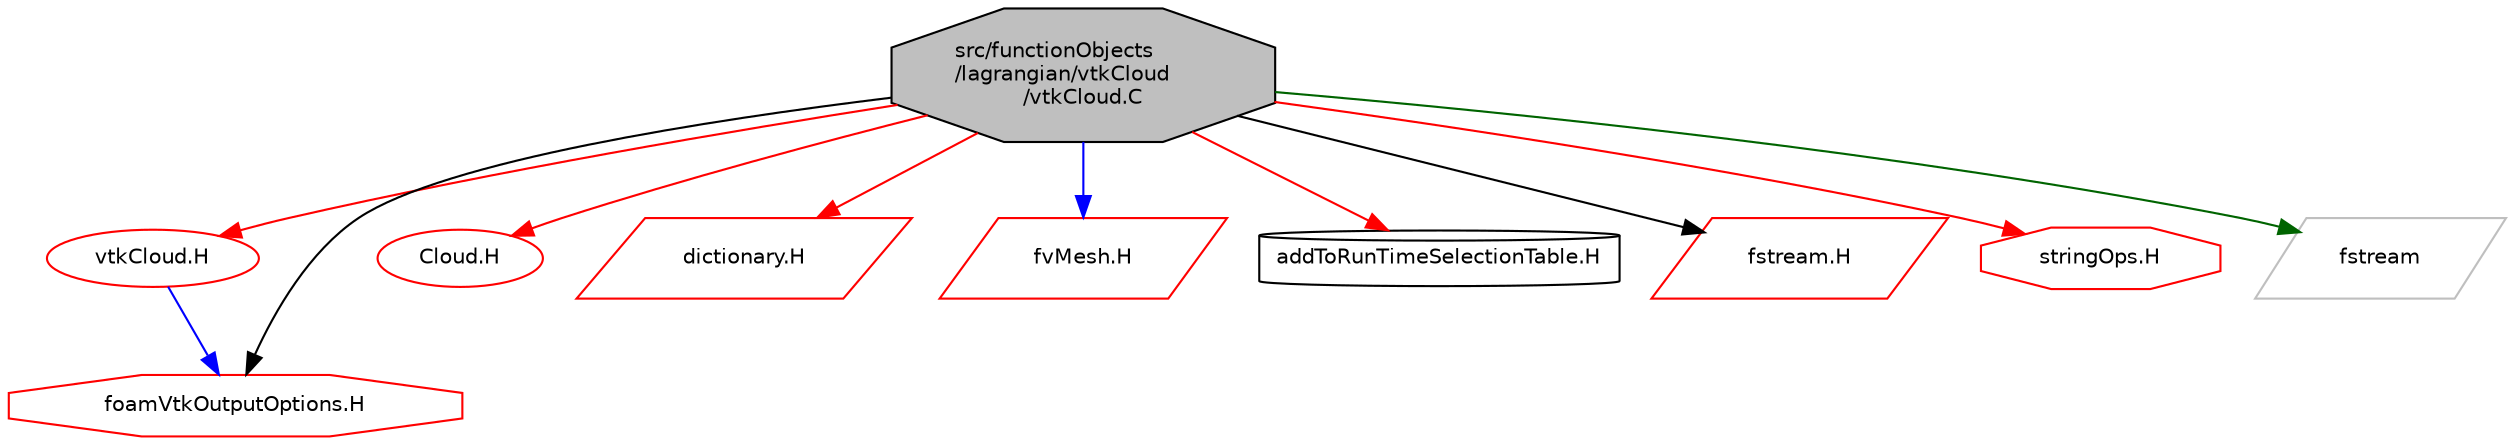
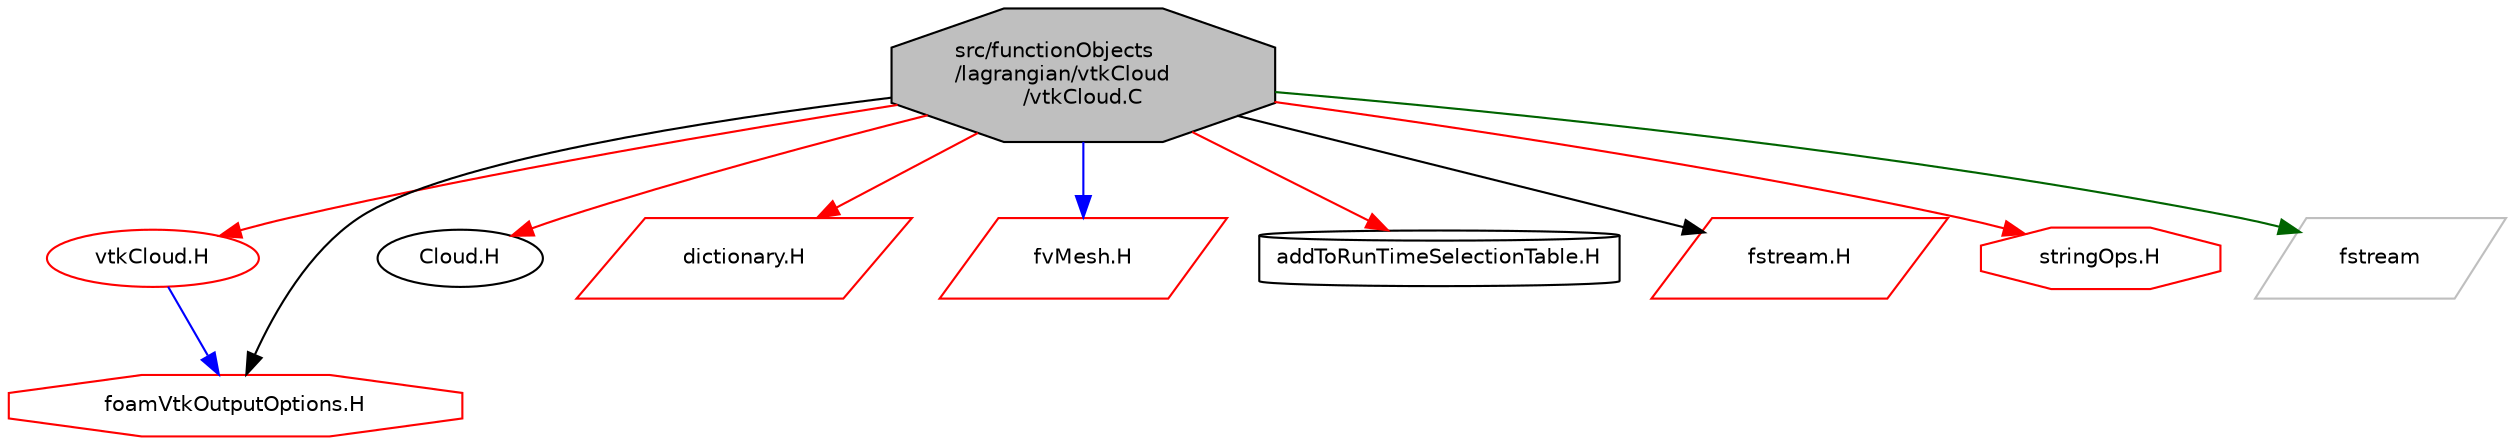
node "Cloud.H": color red -> black
